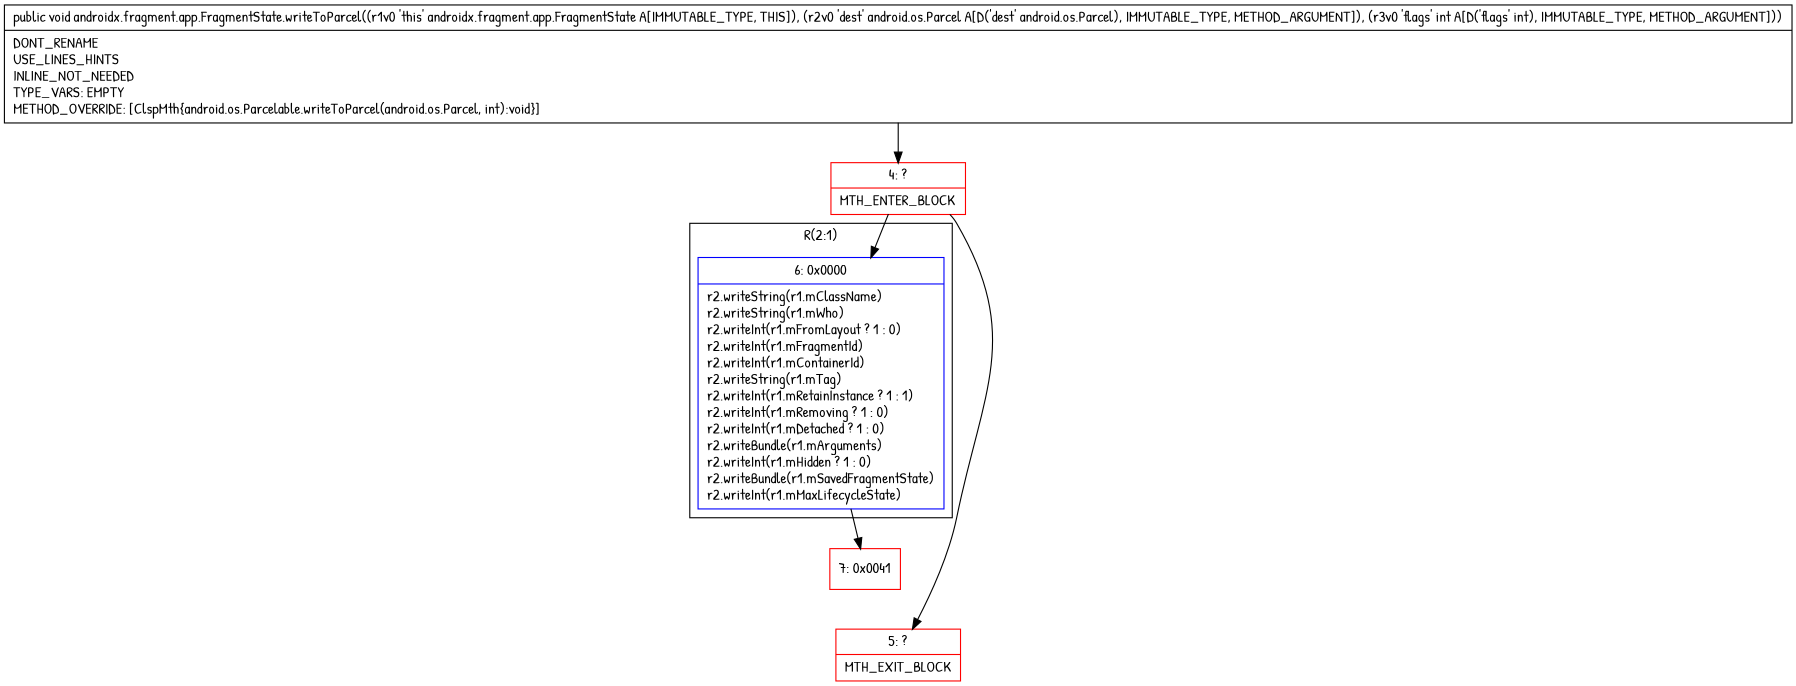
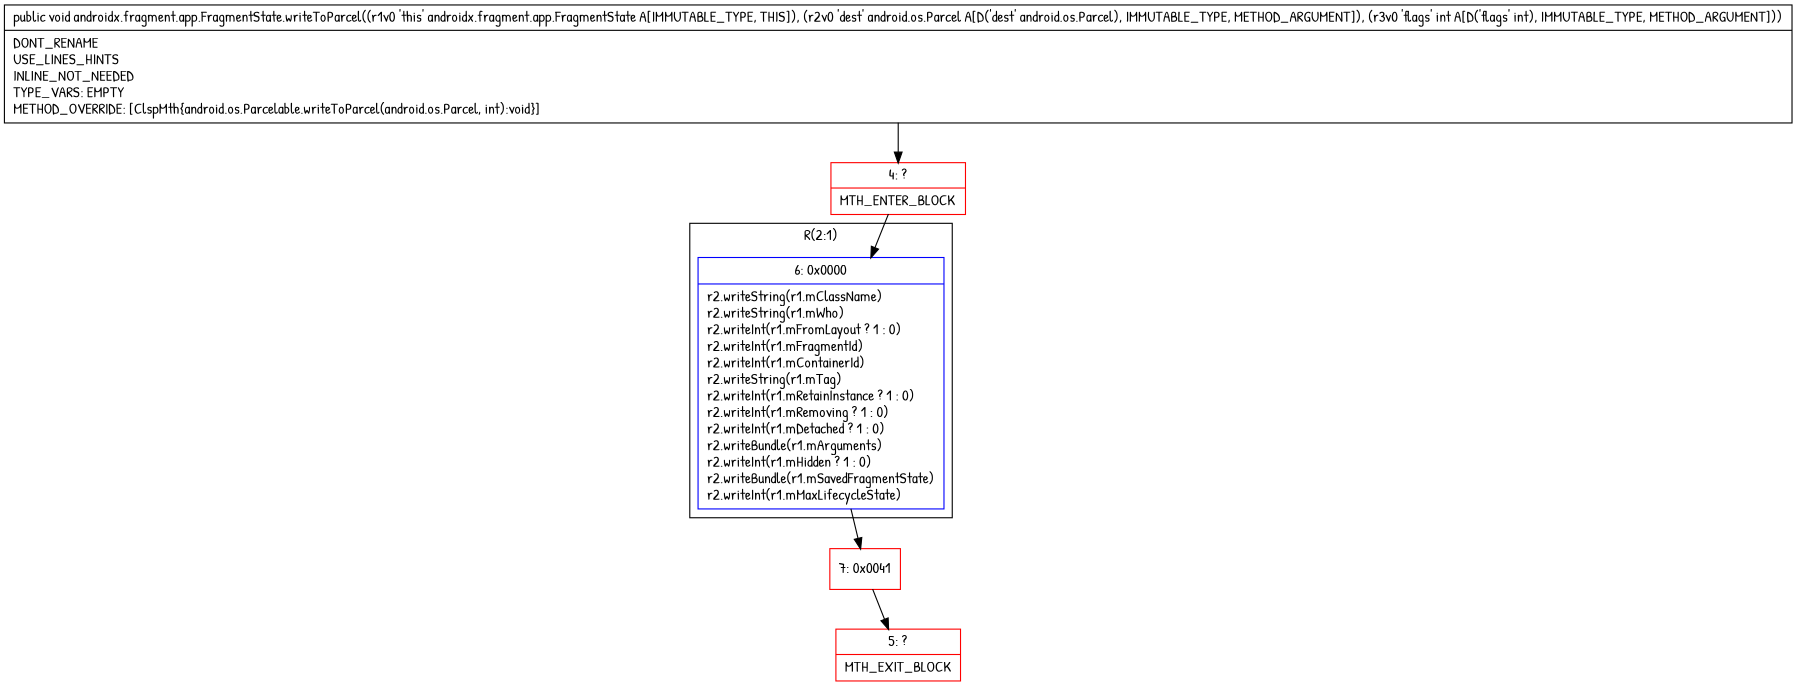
node "6: 0x0000": text "r2.writeInt(r1.mRetainInstance ? 1 : 1)" -> "r2.writeInt(r1.mRetainInstance ? 1 : 0)"
edge "4: ?" -> "5: ?": now "7: 0x0041" -> "5: ?"
